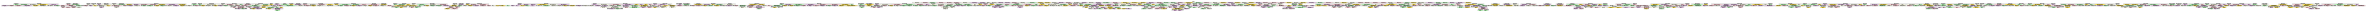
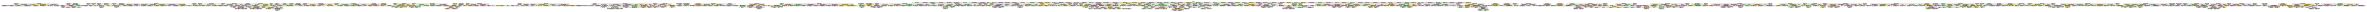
node "NT_ID_39050< x >": removed
node "NT_EXPR_DOLLAR_AT_OPERATORS_39362": fillcolor gold -> plum
